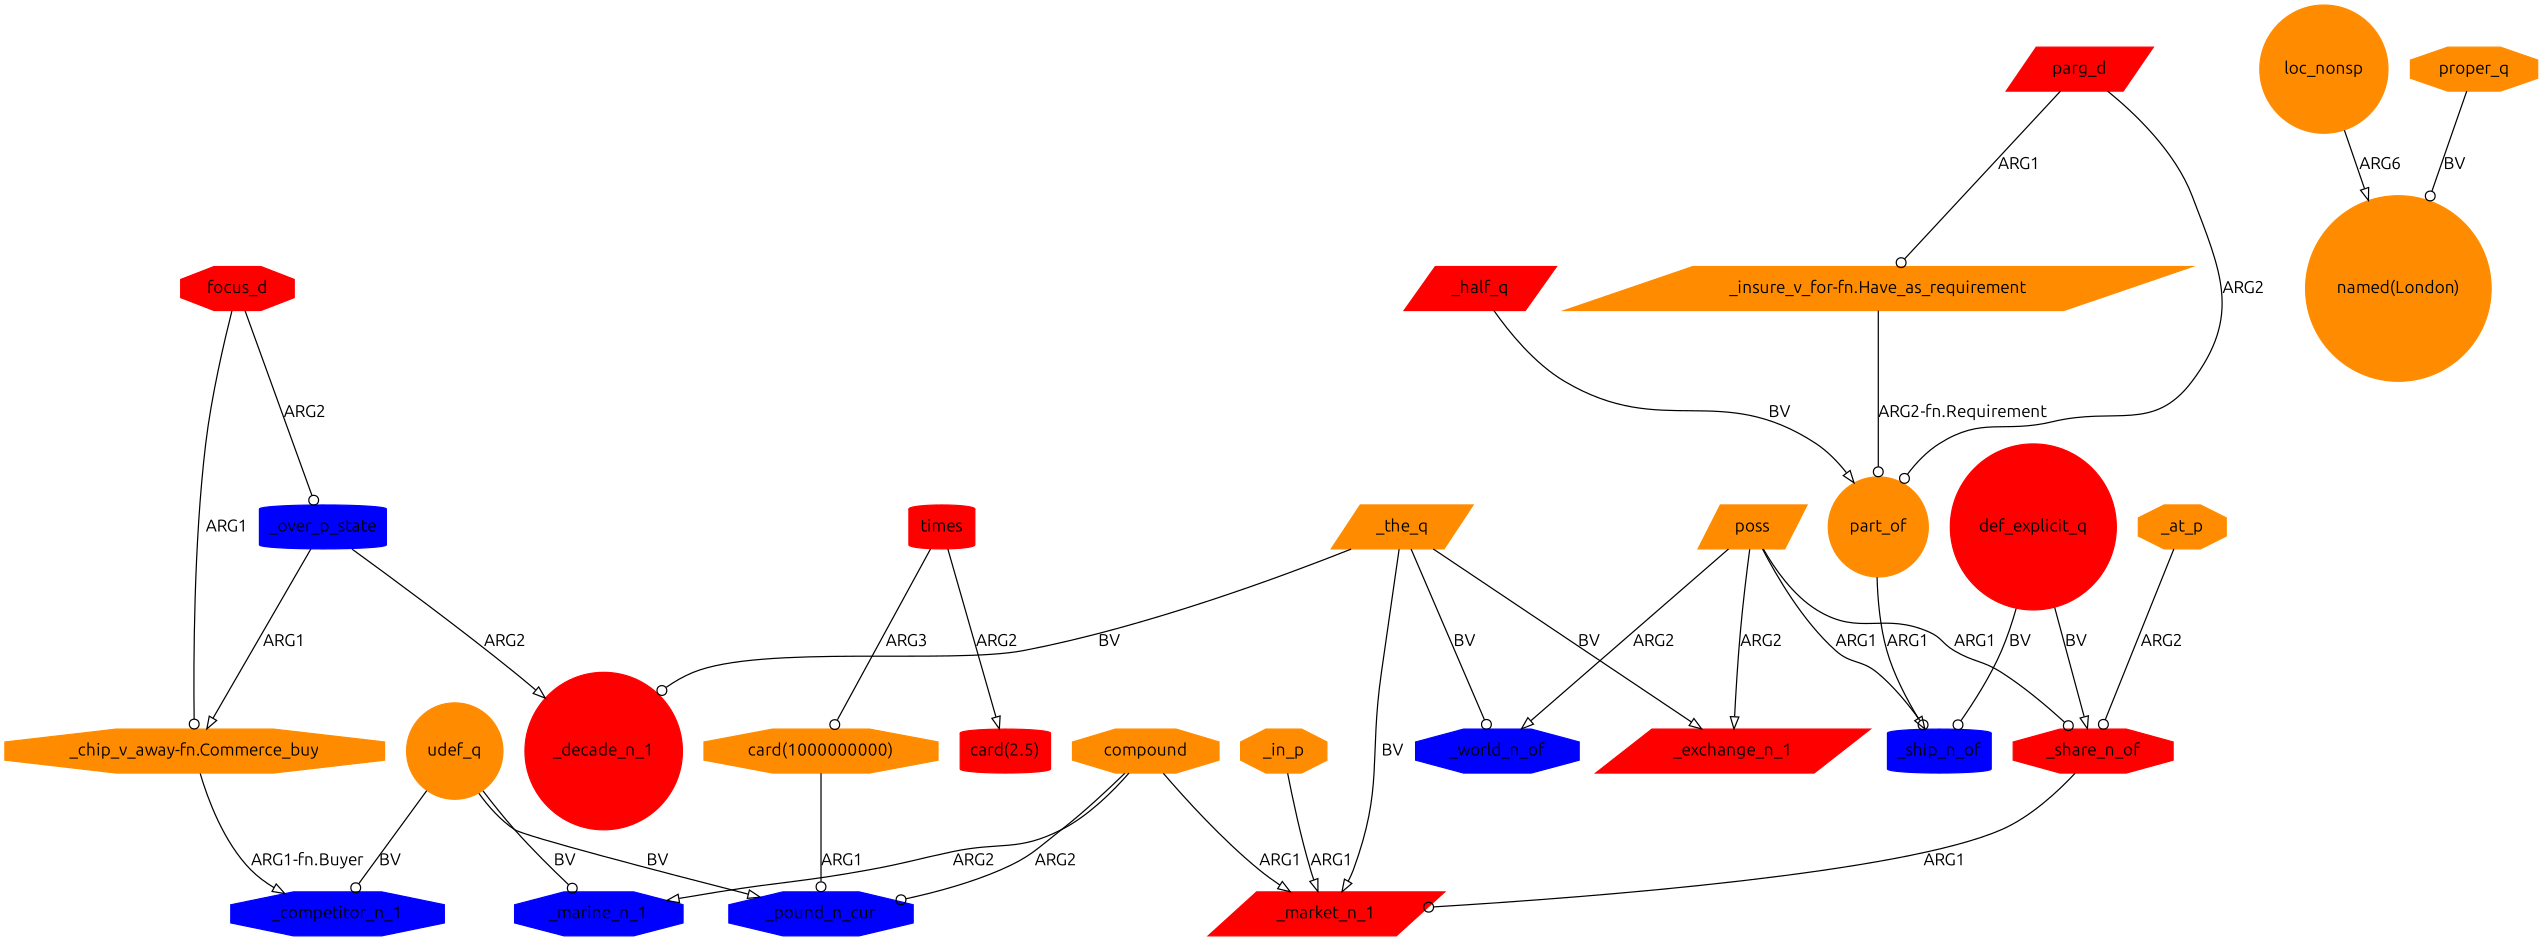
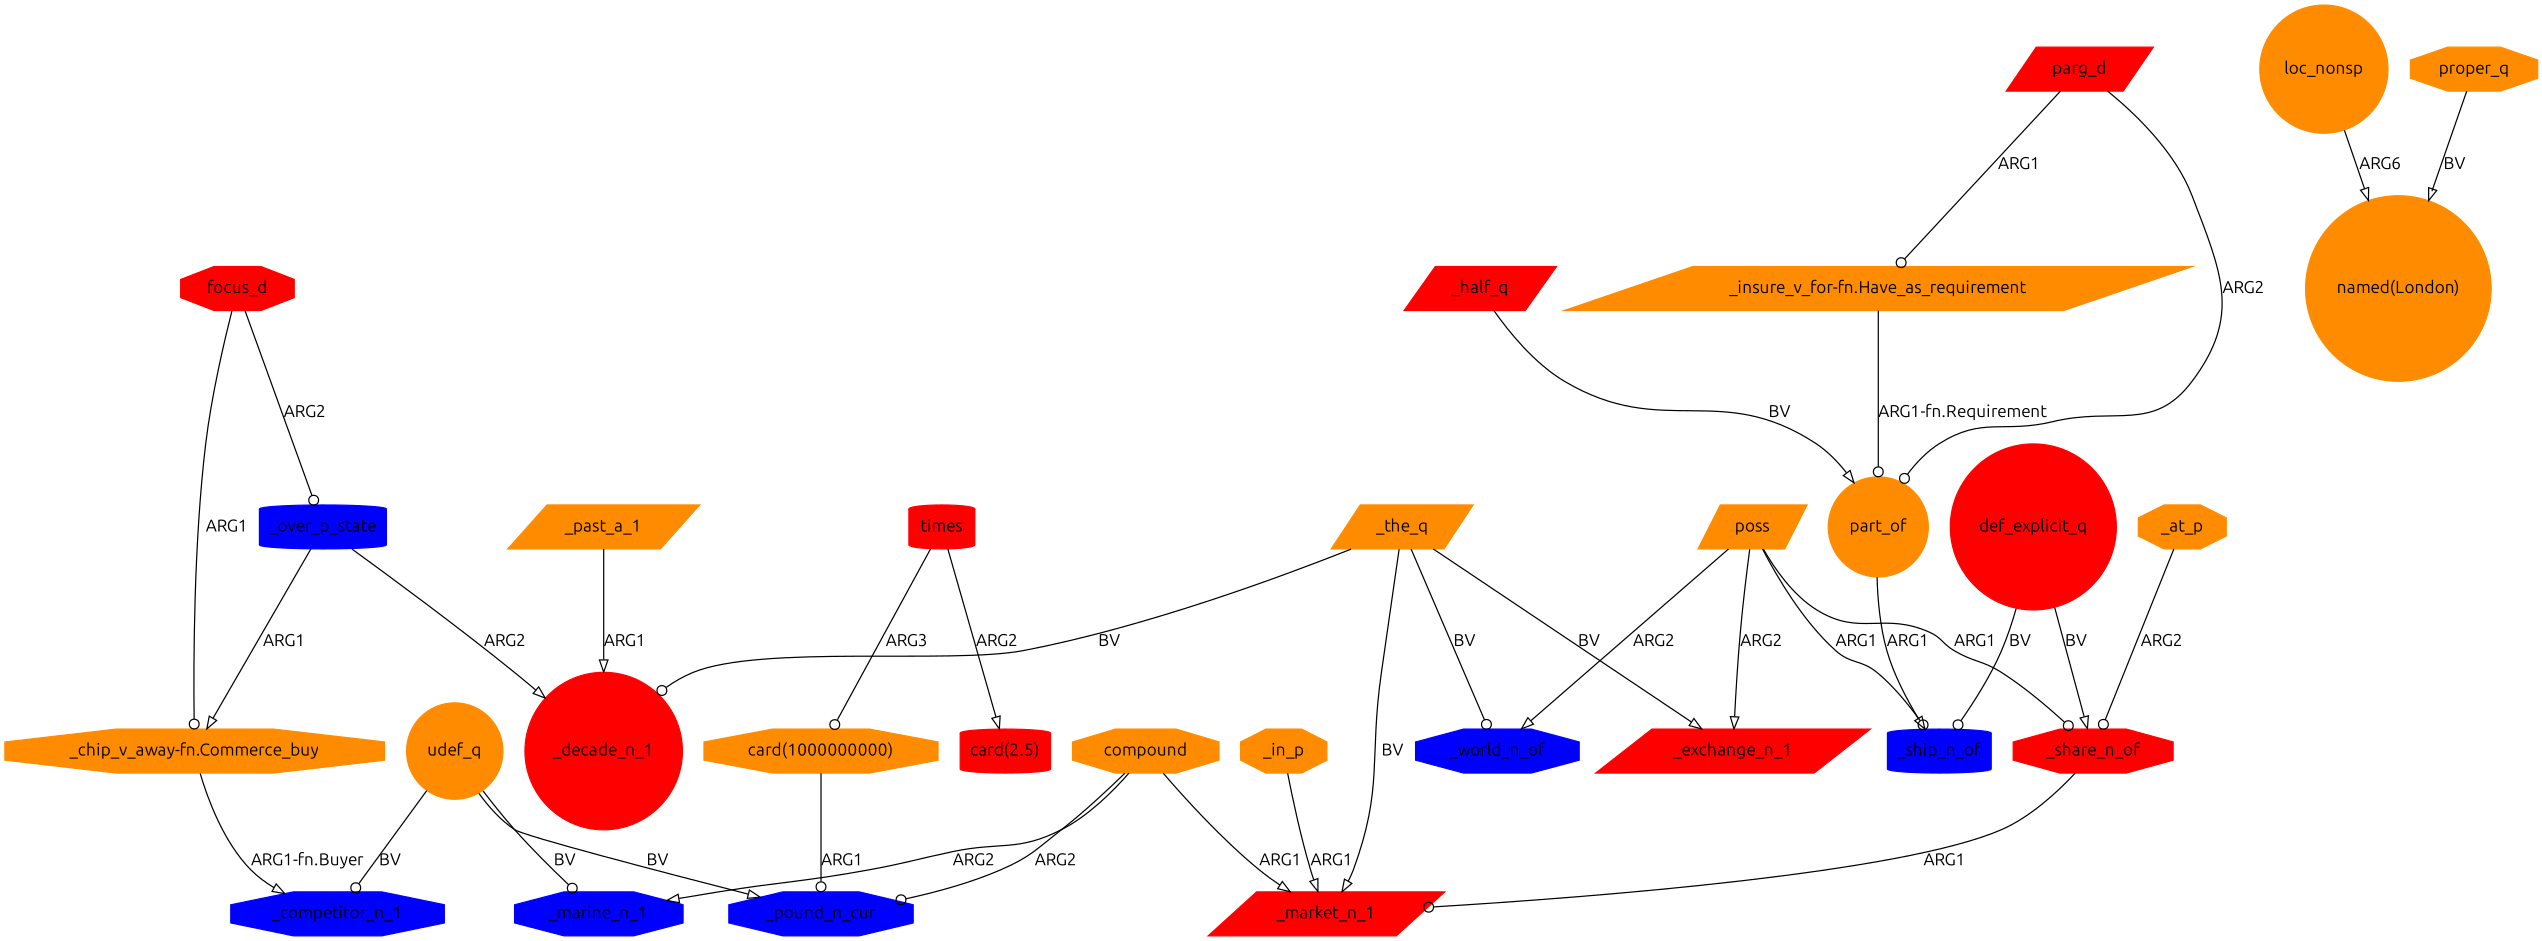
edge "proper_q" -> "named(London)": arrowhead odot -> onormal
edge "_insure_v_for-fn.Have_as_requirement" -> "part_of": label "ARG2-fn.Requirement" -> "ARG1-fn.Requirement"
node "_past_a_1": added
